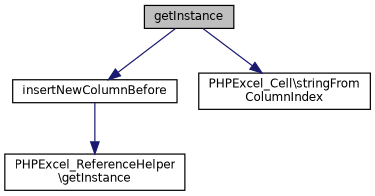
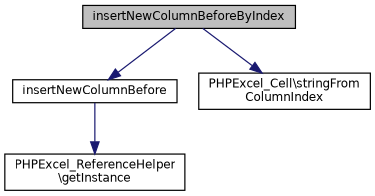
node "getInstance": label "getInstance" -> "insertNewColumnBeforeByIndex"
